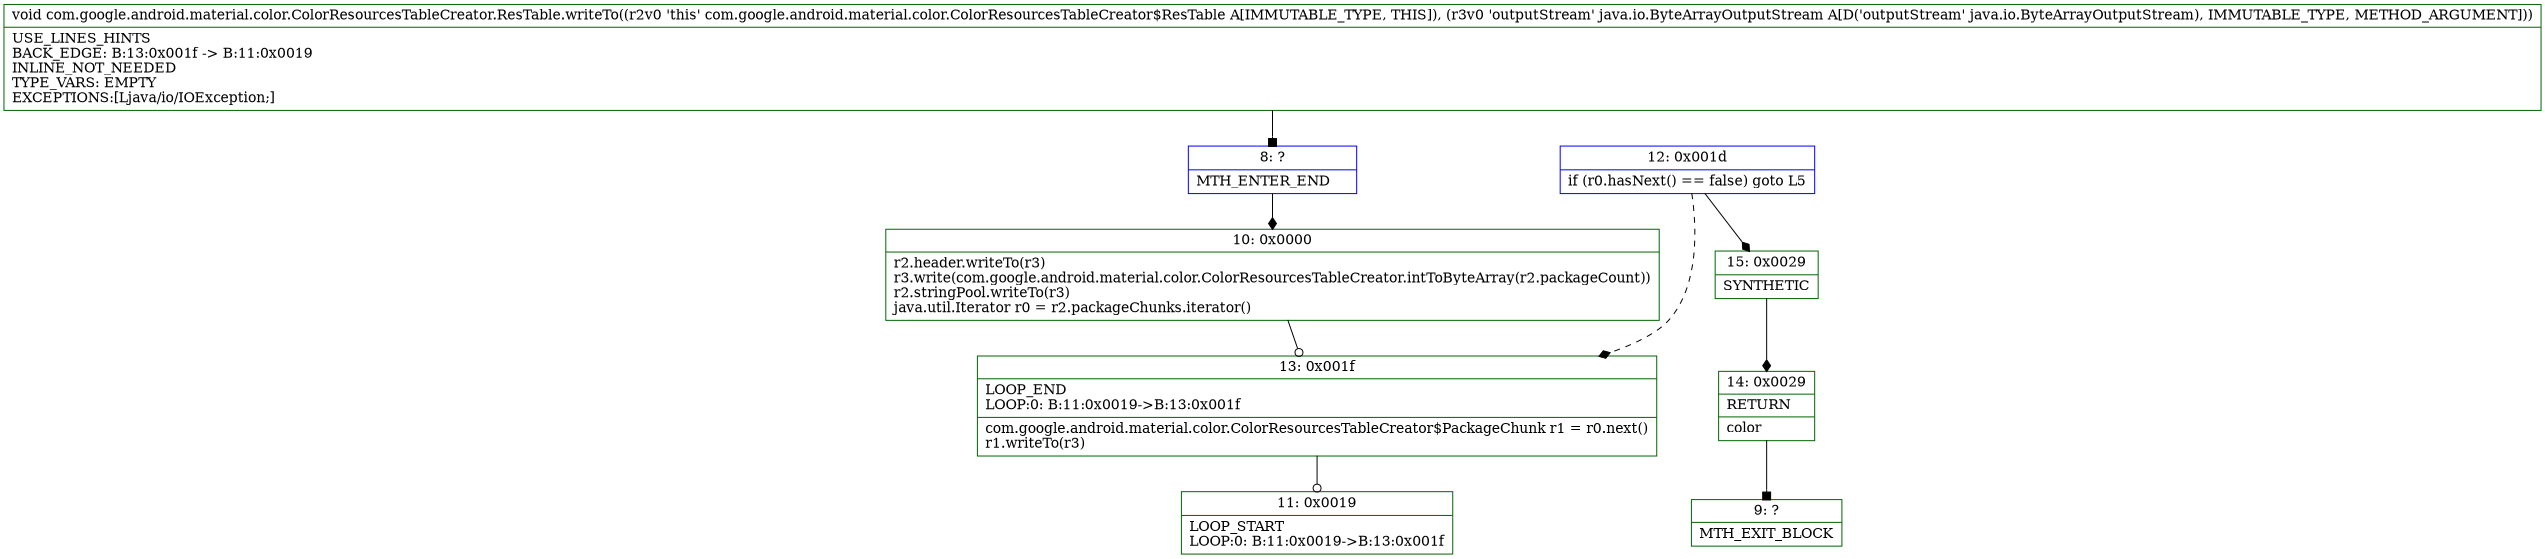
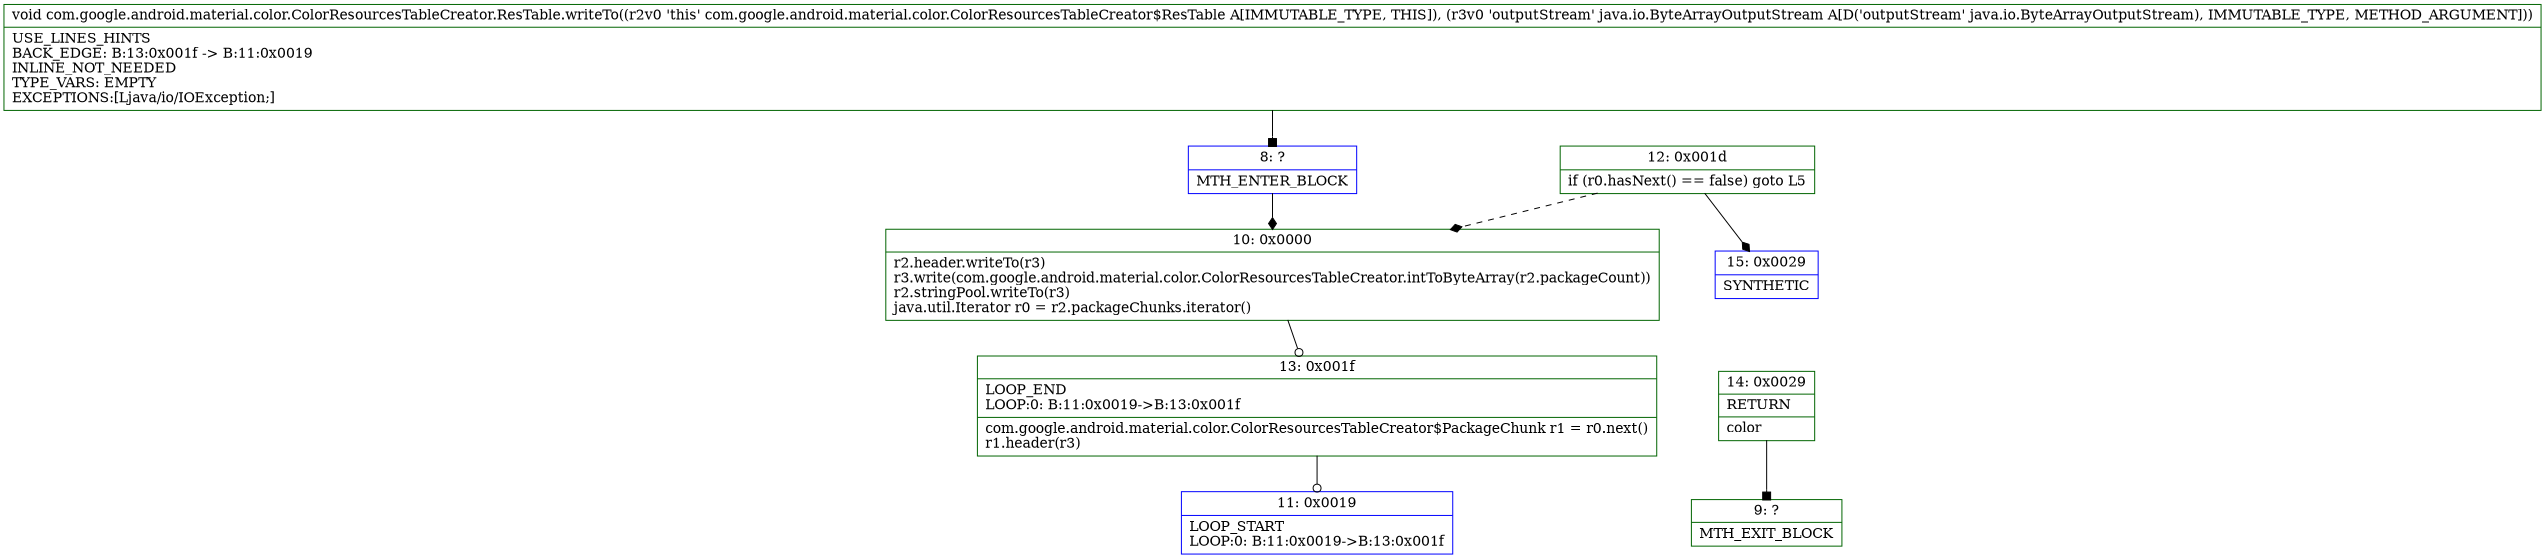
node "12: 0x001d": color blue -> darkgreen
node "8: ?": text "MTH_ENTER_END" -> "MTH_ENTER_BLOCK"
node "15: 0x0029": color darkgreen -> blue
edge "12: 0x001d" -> "13: 0x001f": now "12: 0x001d" -> "10: 0x0000"
edge "15: 0x0029" -> "14: 0x0029": removed
node "13: 0x001f": text "r1.writeTo(r3)" -> "r1.header(r3)"
node "11: 0x0019": color darkgreen -> blue
